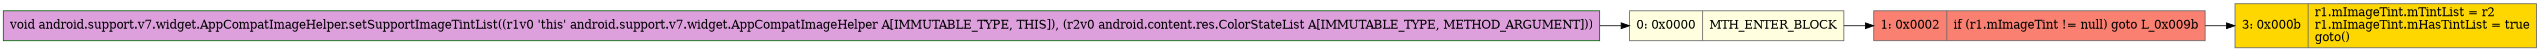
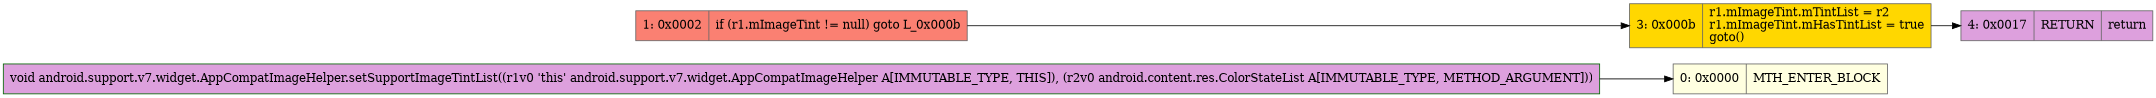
node "1: 0x0002": text "if (r1.mImageTint != null) goto L_0x009b" -> "if (r1.mImageTint != null) goto L_0x000b"
edge "0: 0x0000" -> "1: 0x0002": removed
node "4: 0x0017": added
